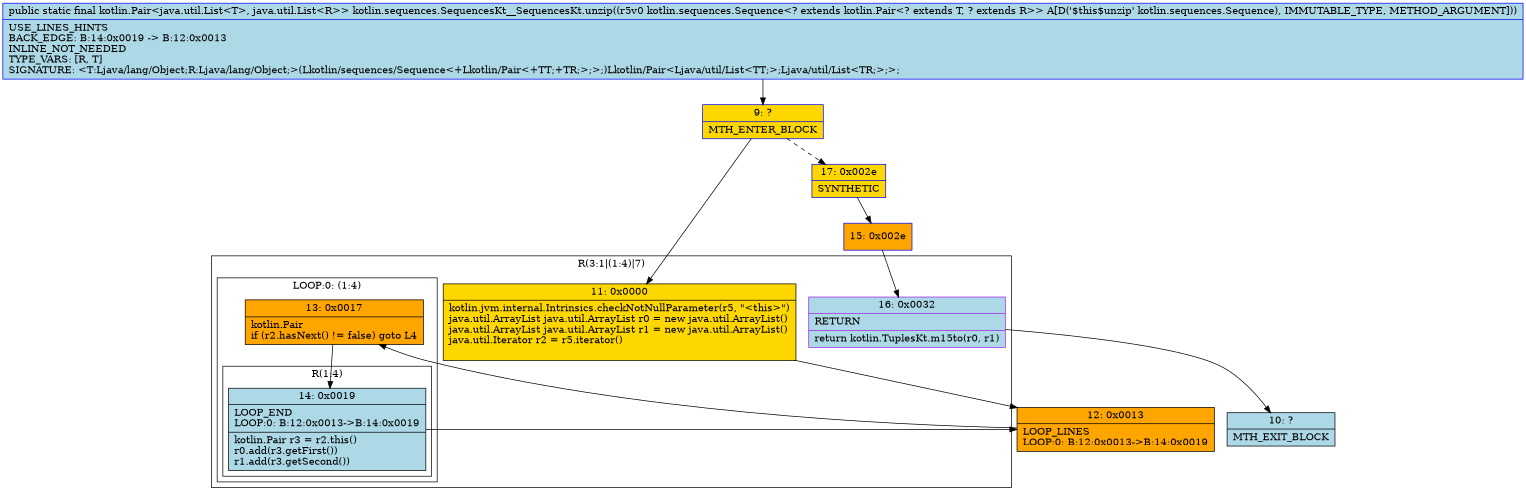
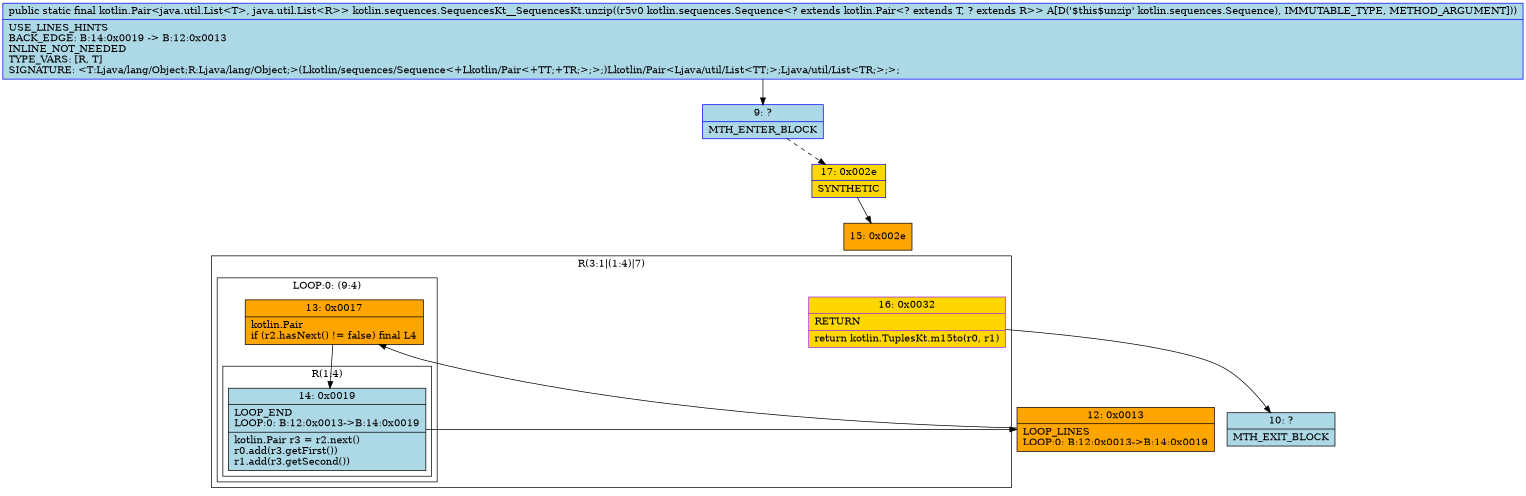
node "9: ?": fillcolor gold -> lightblue
node "15: 0x002e": color blue -> black
edge "15: 0x002e" -> "16: 0x0032": removed
cluster "LOOP:0: (1:4)": label "LOOP:0: (1:4)" -> "LOOP:0: (9:4)"
node "11: 0x0000": removed
node "16: 0x0032": fillcolor lightblue -> gold
node "13: 0x0017": text "if (r2.hasNext() != false) goto L4" -> "if (r2.hasNext() != false) final L4"
node "14: 0x0019": text "kotlin.Pair r3 = r2.this()" -> "kotlin.Pair r3 = r2.next()"
